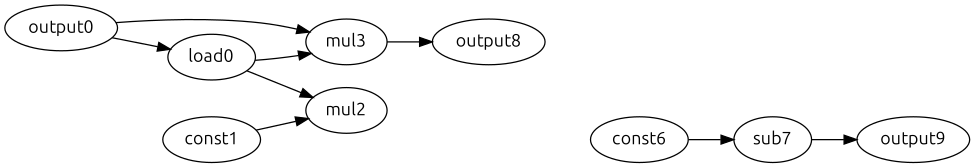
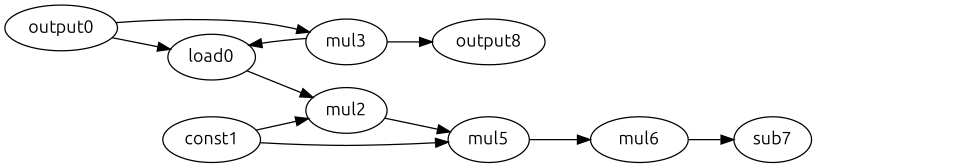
edge "load0" -> "mul3": reversed
node "mul5": added
node "const6": label "const6" -> "mul6"
node "output9": removed
